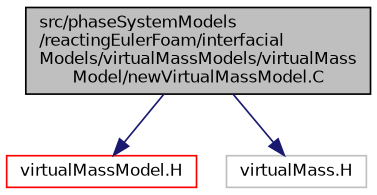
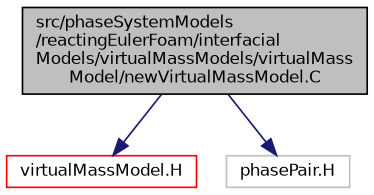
node "virtualMass.H": label "virtualMass.H" -> "phasePair.H"
